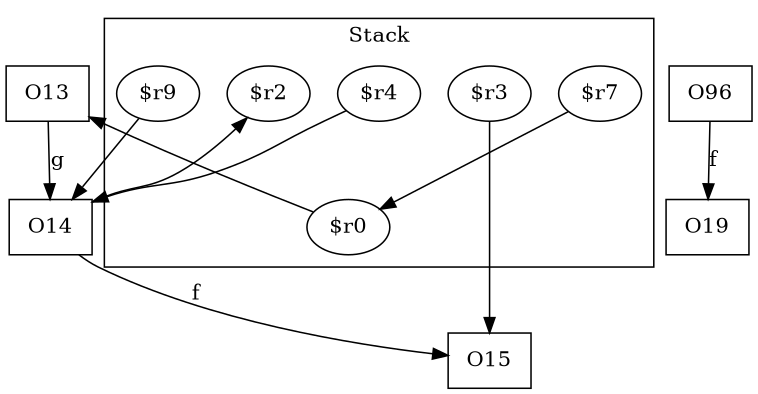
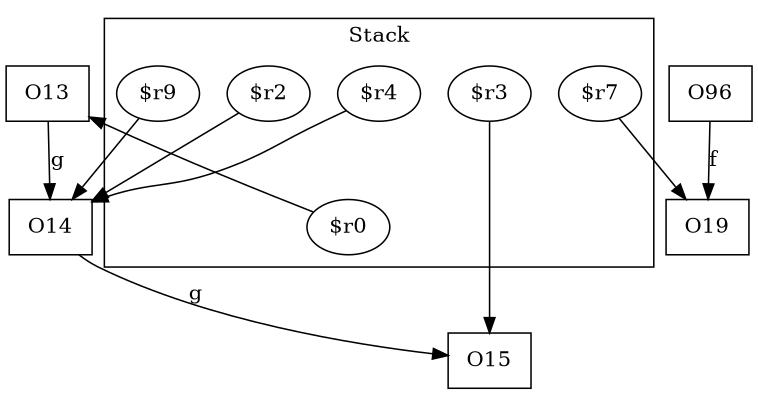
edge "$r7" -> "$r0": now "$r7" -> "O19"
edge "O14" -> "$r2": reversed
edge "O14" -> "O15": label "f" -> "g"
